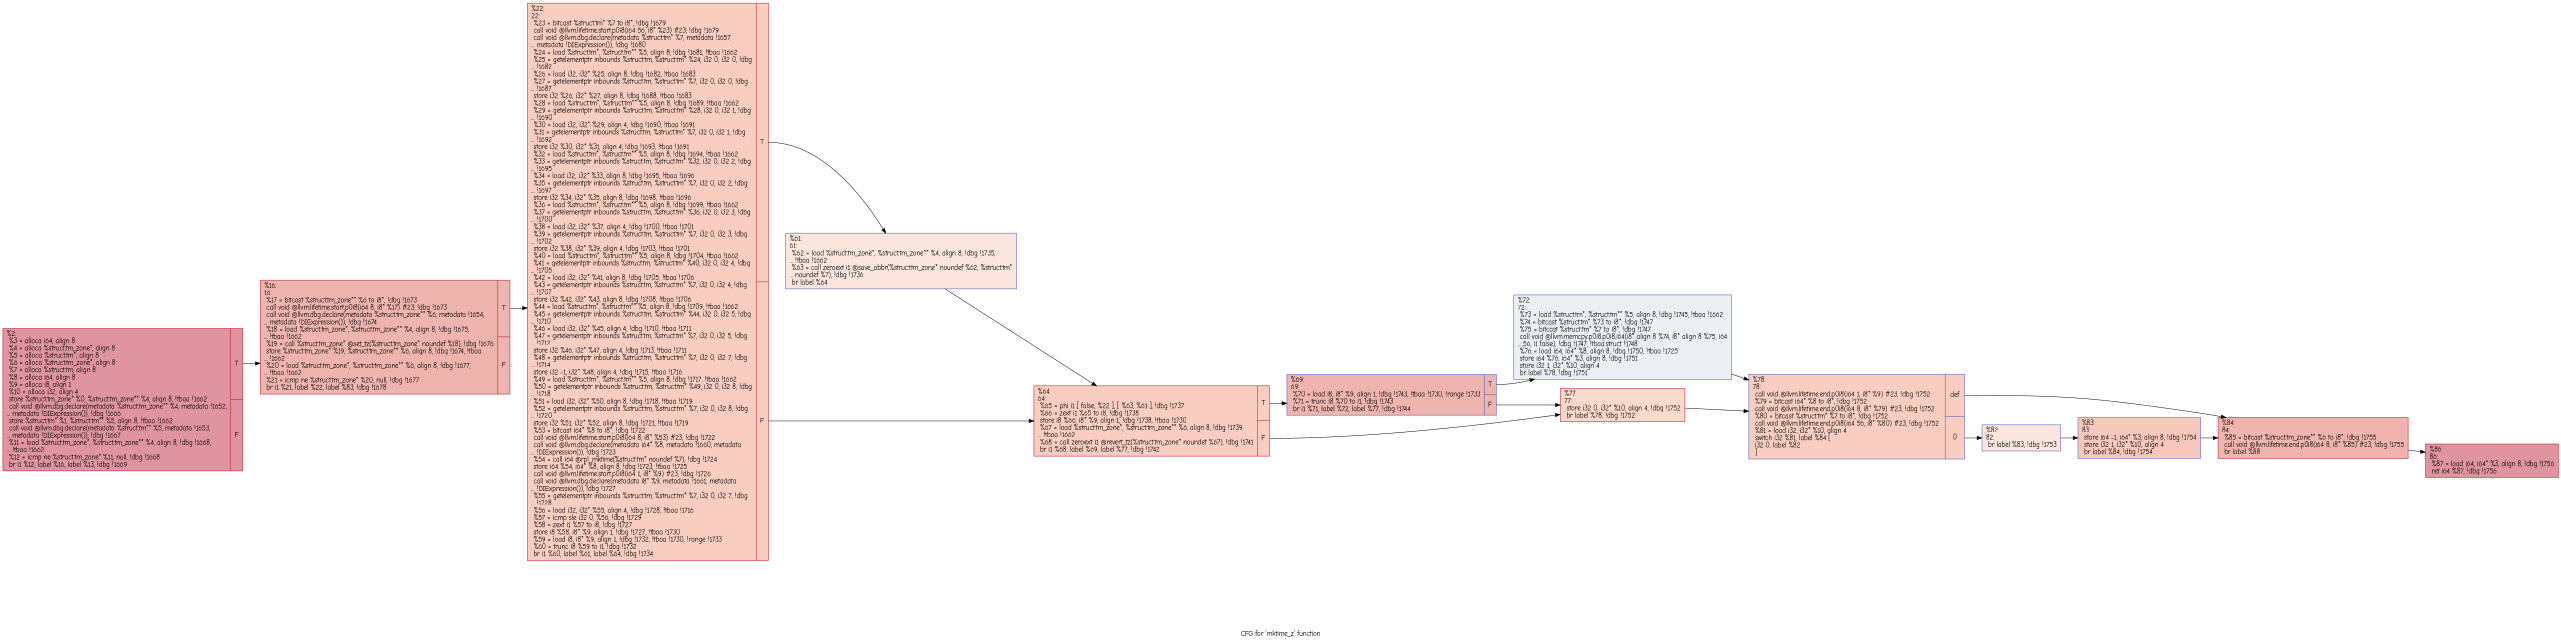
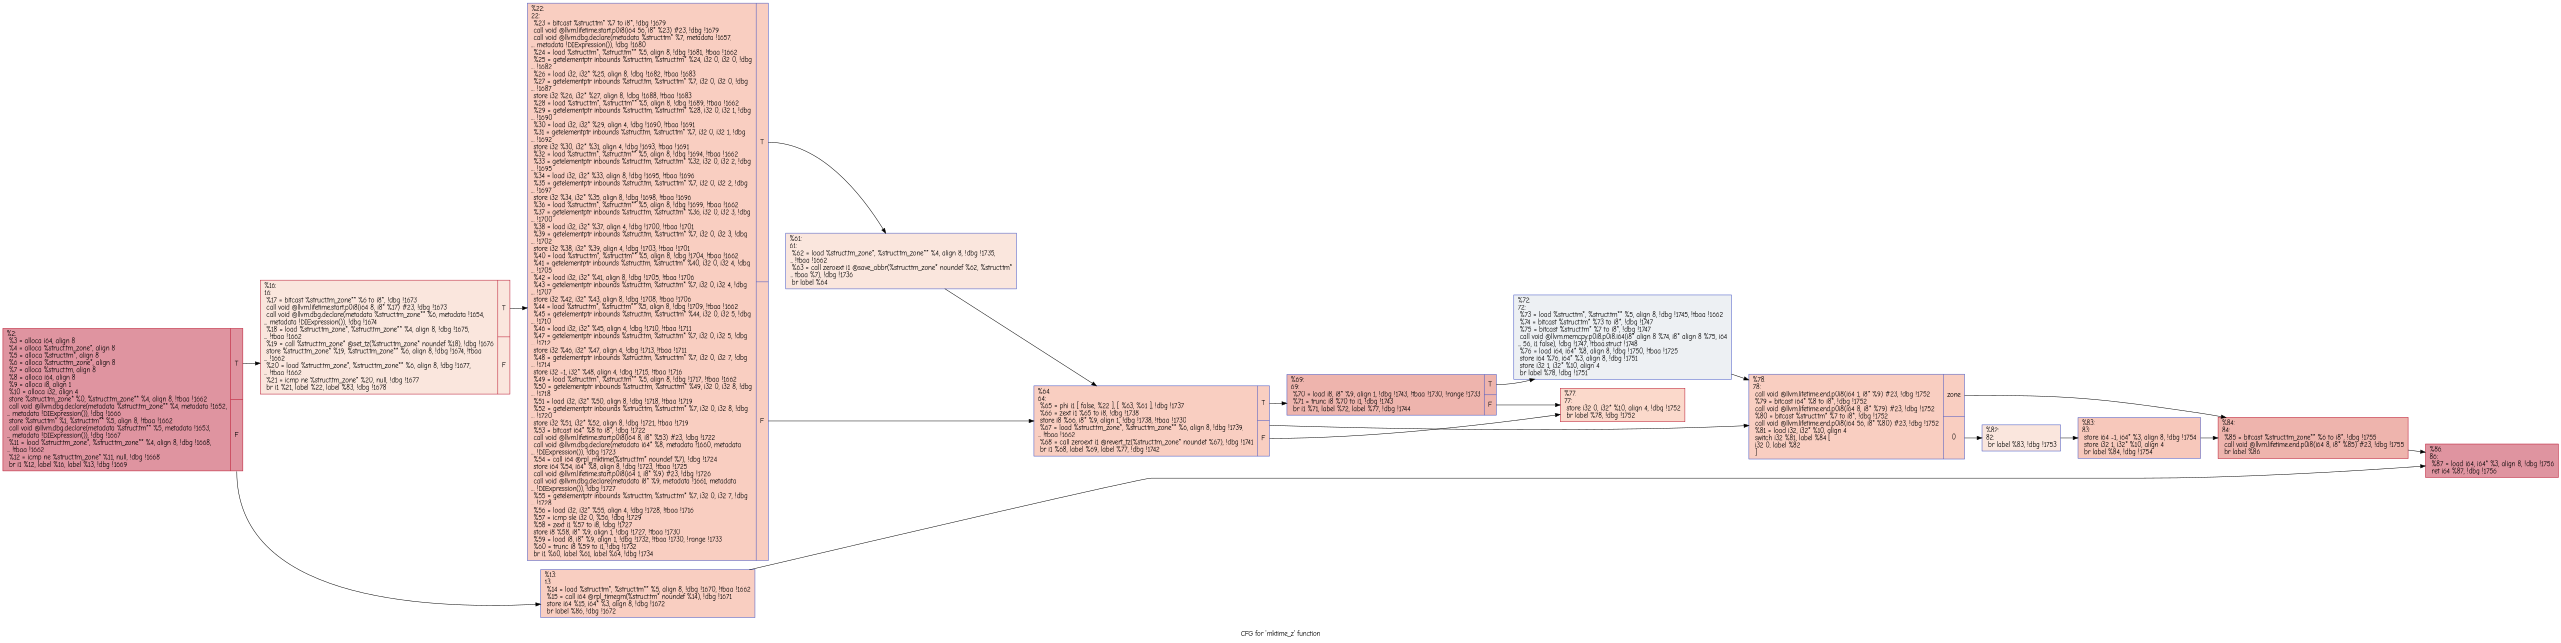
node "%61:": text "... noundef %7), !dbg !1736" -> "... tbaa %7), !dbg !1736"
node "%22:": color #b70d28ff -> #3d50c3ff
node "%16:": fillcolor #d8564670 -> #f3c7b170
node "%78:": text "def" -> "zone"
edge "%77:" -> "%78:": now "%64:" -> "%78:"
node "%64:": color #b70d28ff -> #3d50c3ff
node "%84:": text "br label %88" -> "br label %86"
node "%13:": added
